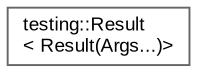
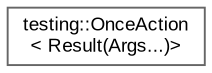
node "testing::Result < Result(Args...)>": label "testing::Result < Result(Args...)>" -> "testing::OnceAction < Result(Args...)>"
